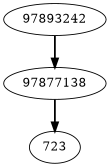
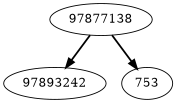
edge "97893242" -> "97877138": reversed
node "723": label "723" -> "753"
